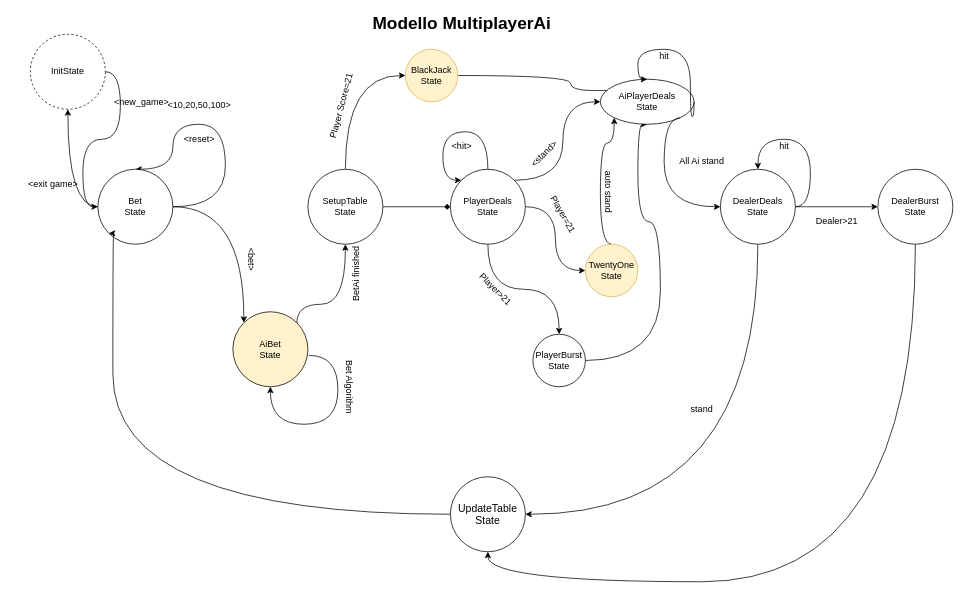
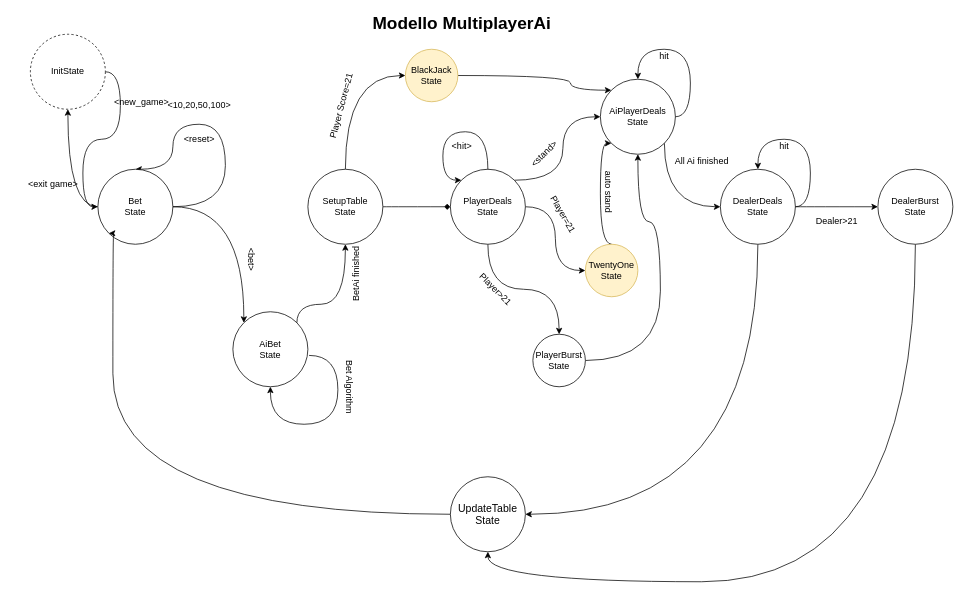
node "AiPlayerDeals State": size 94x45 -> 75x75
node "All Ai stand": label "All Ai stand" -> "All Ai finished"
node "AiBet State": fillcolor #fff2cc -> #ffffff
node "stand": removed
